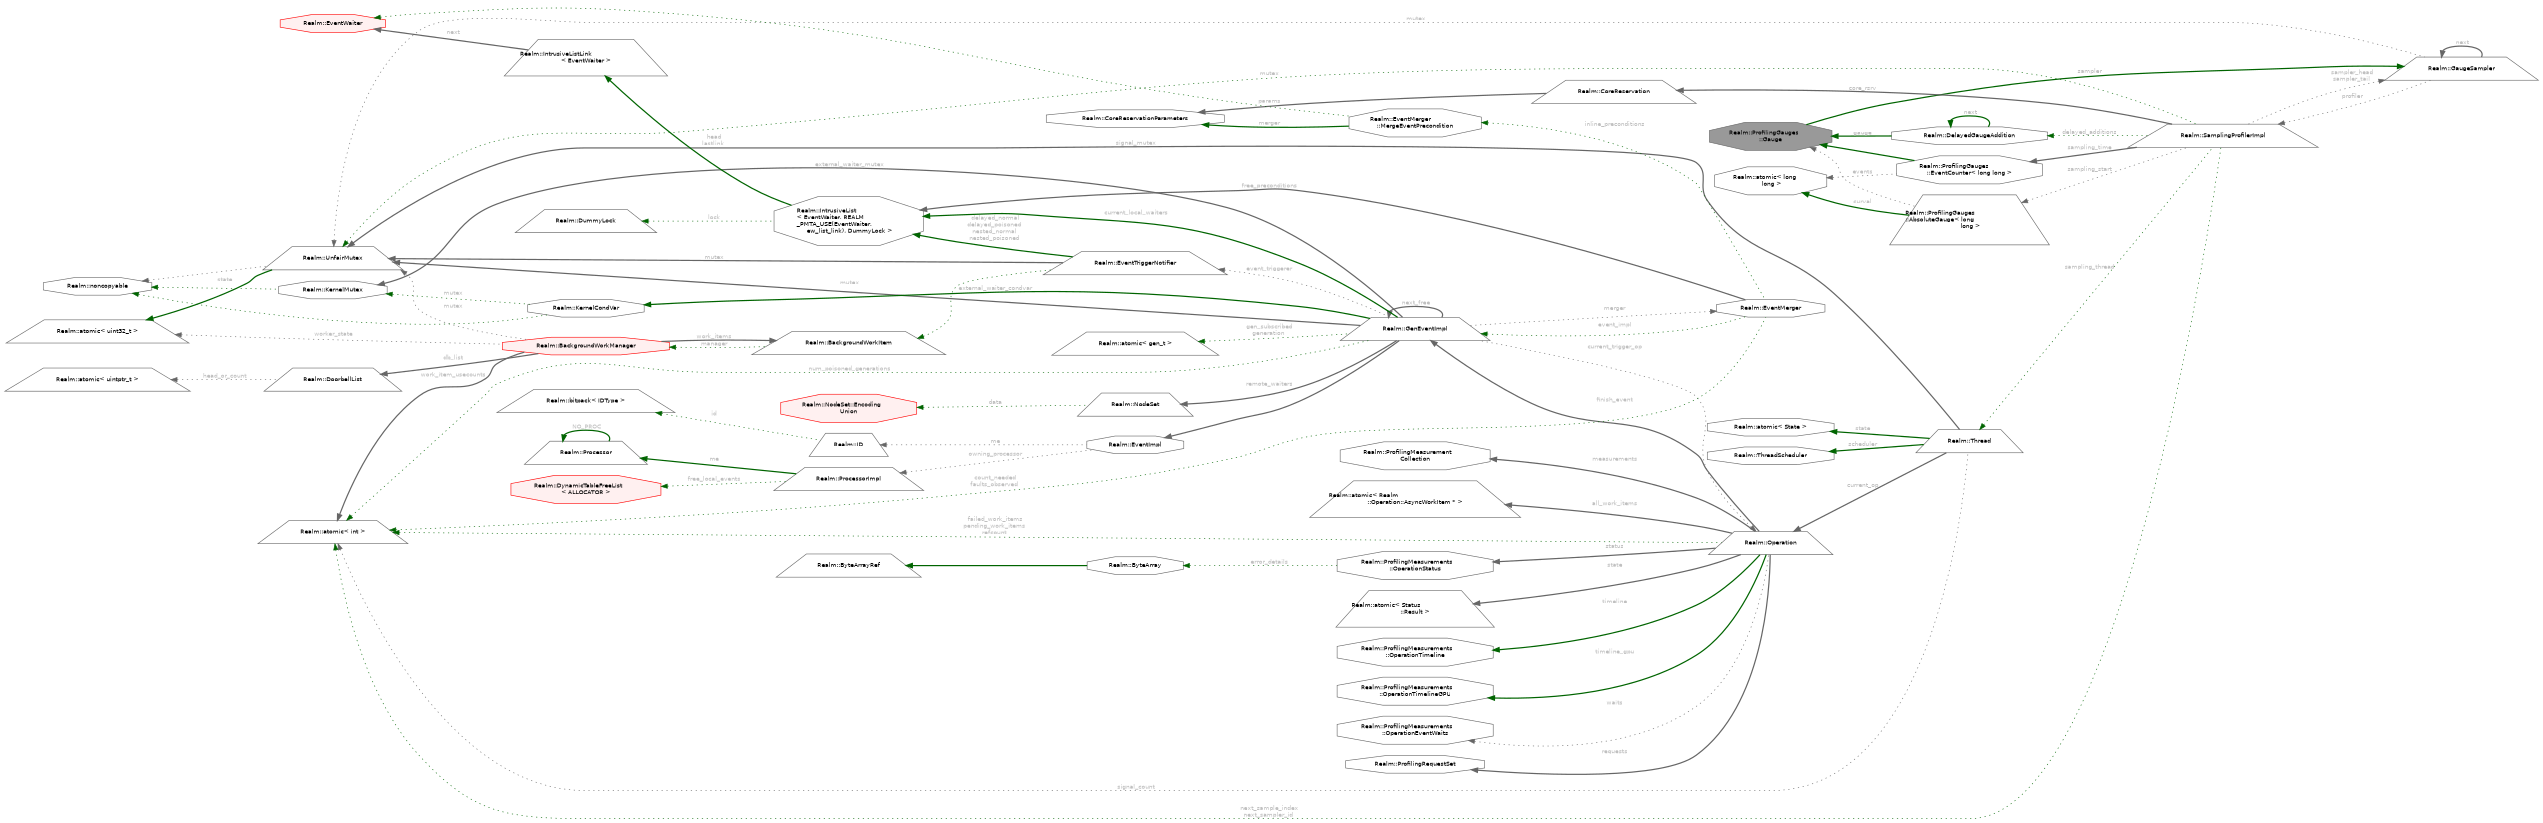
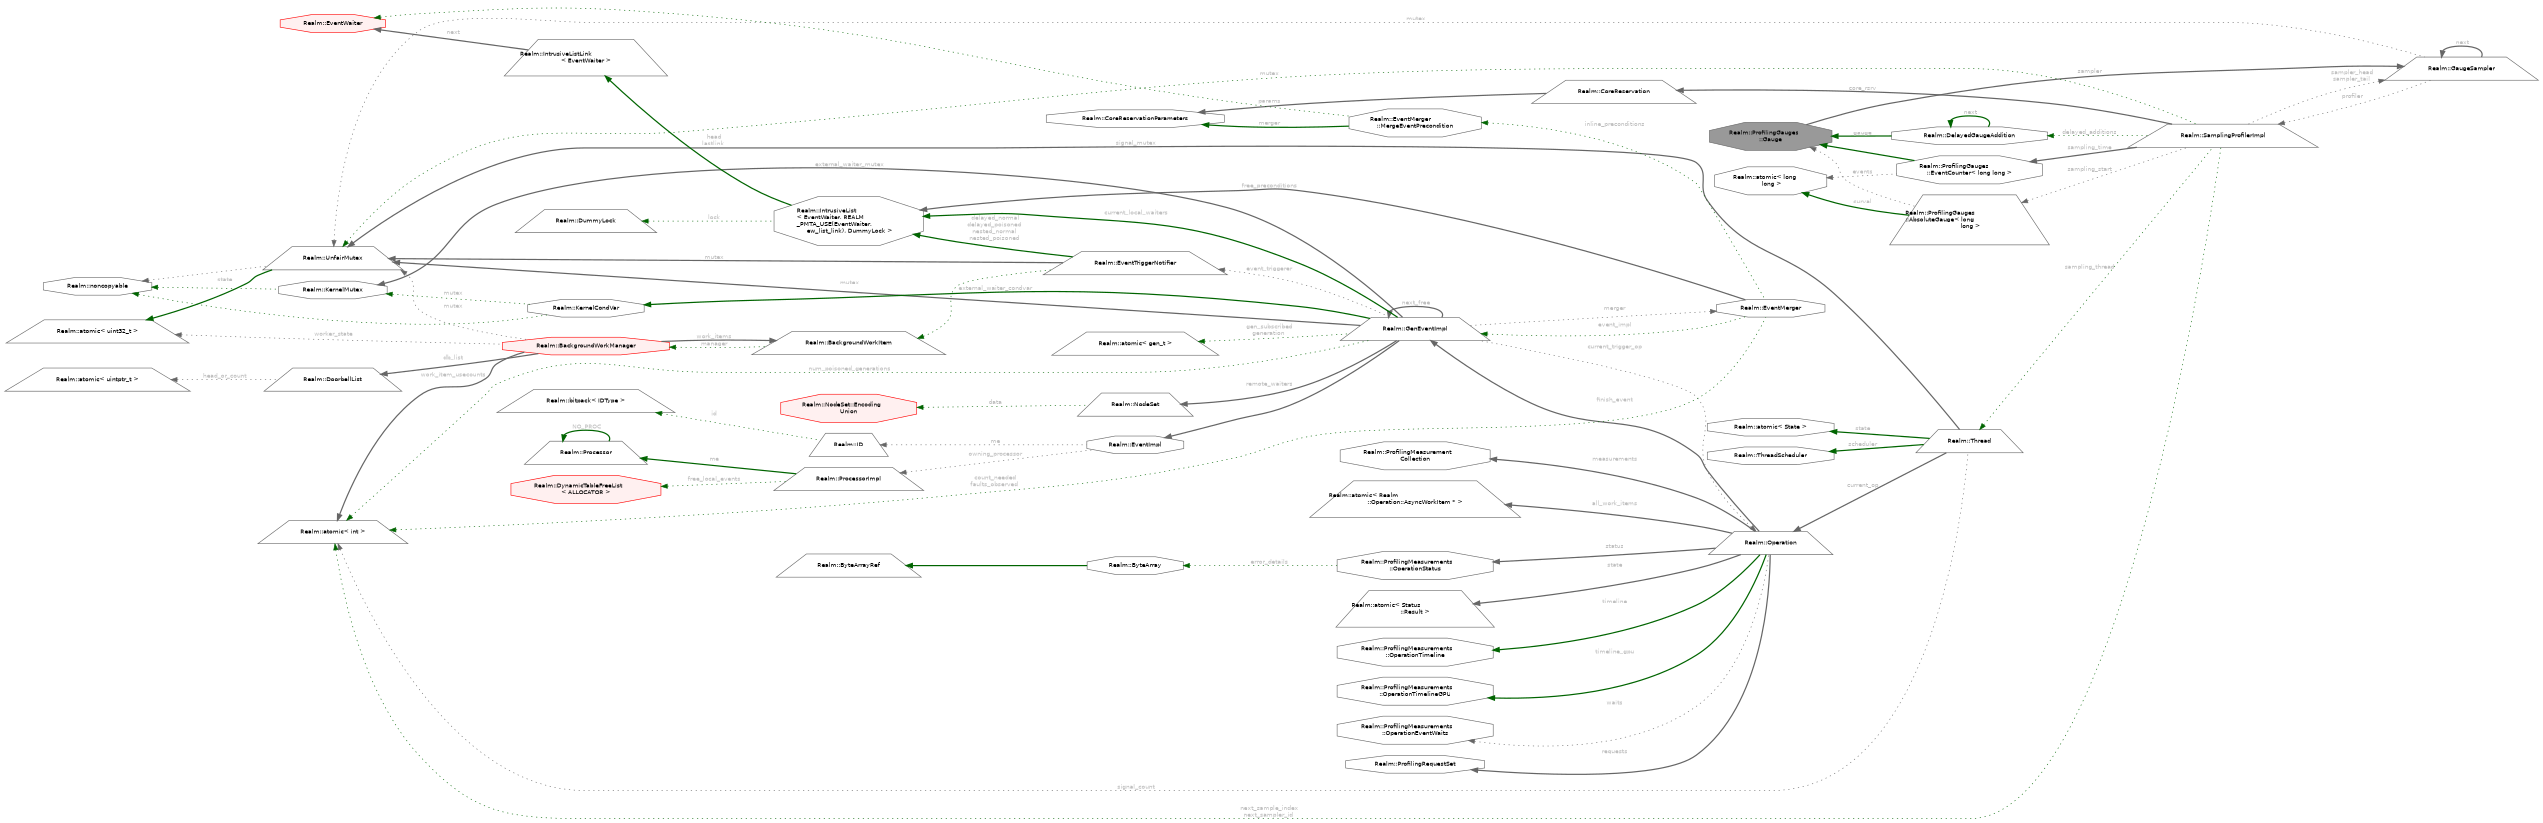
edge "Realm::ProfilingGauges ::Gauge" -> "Realm::GaugeSampler": color darkgreen -> gray40
edge "Realm::Operation" -> "Realm::atomic< int >": removed, label "failed_work_items pending_work_items refcount"
